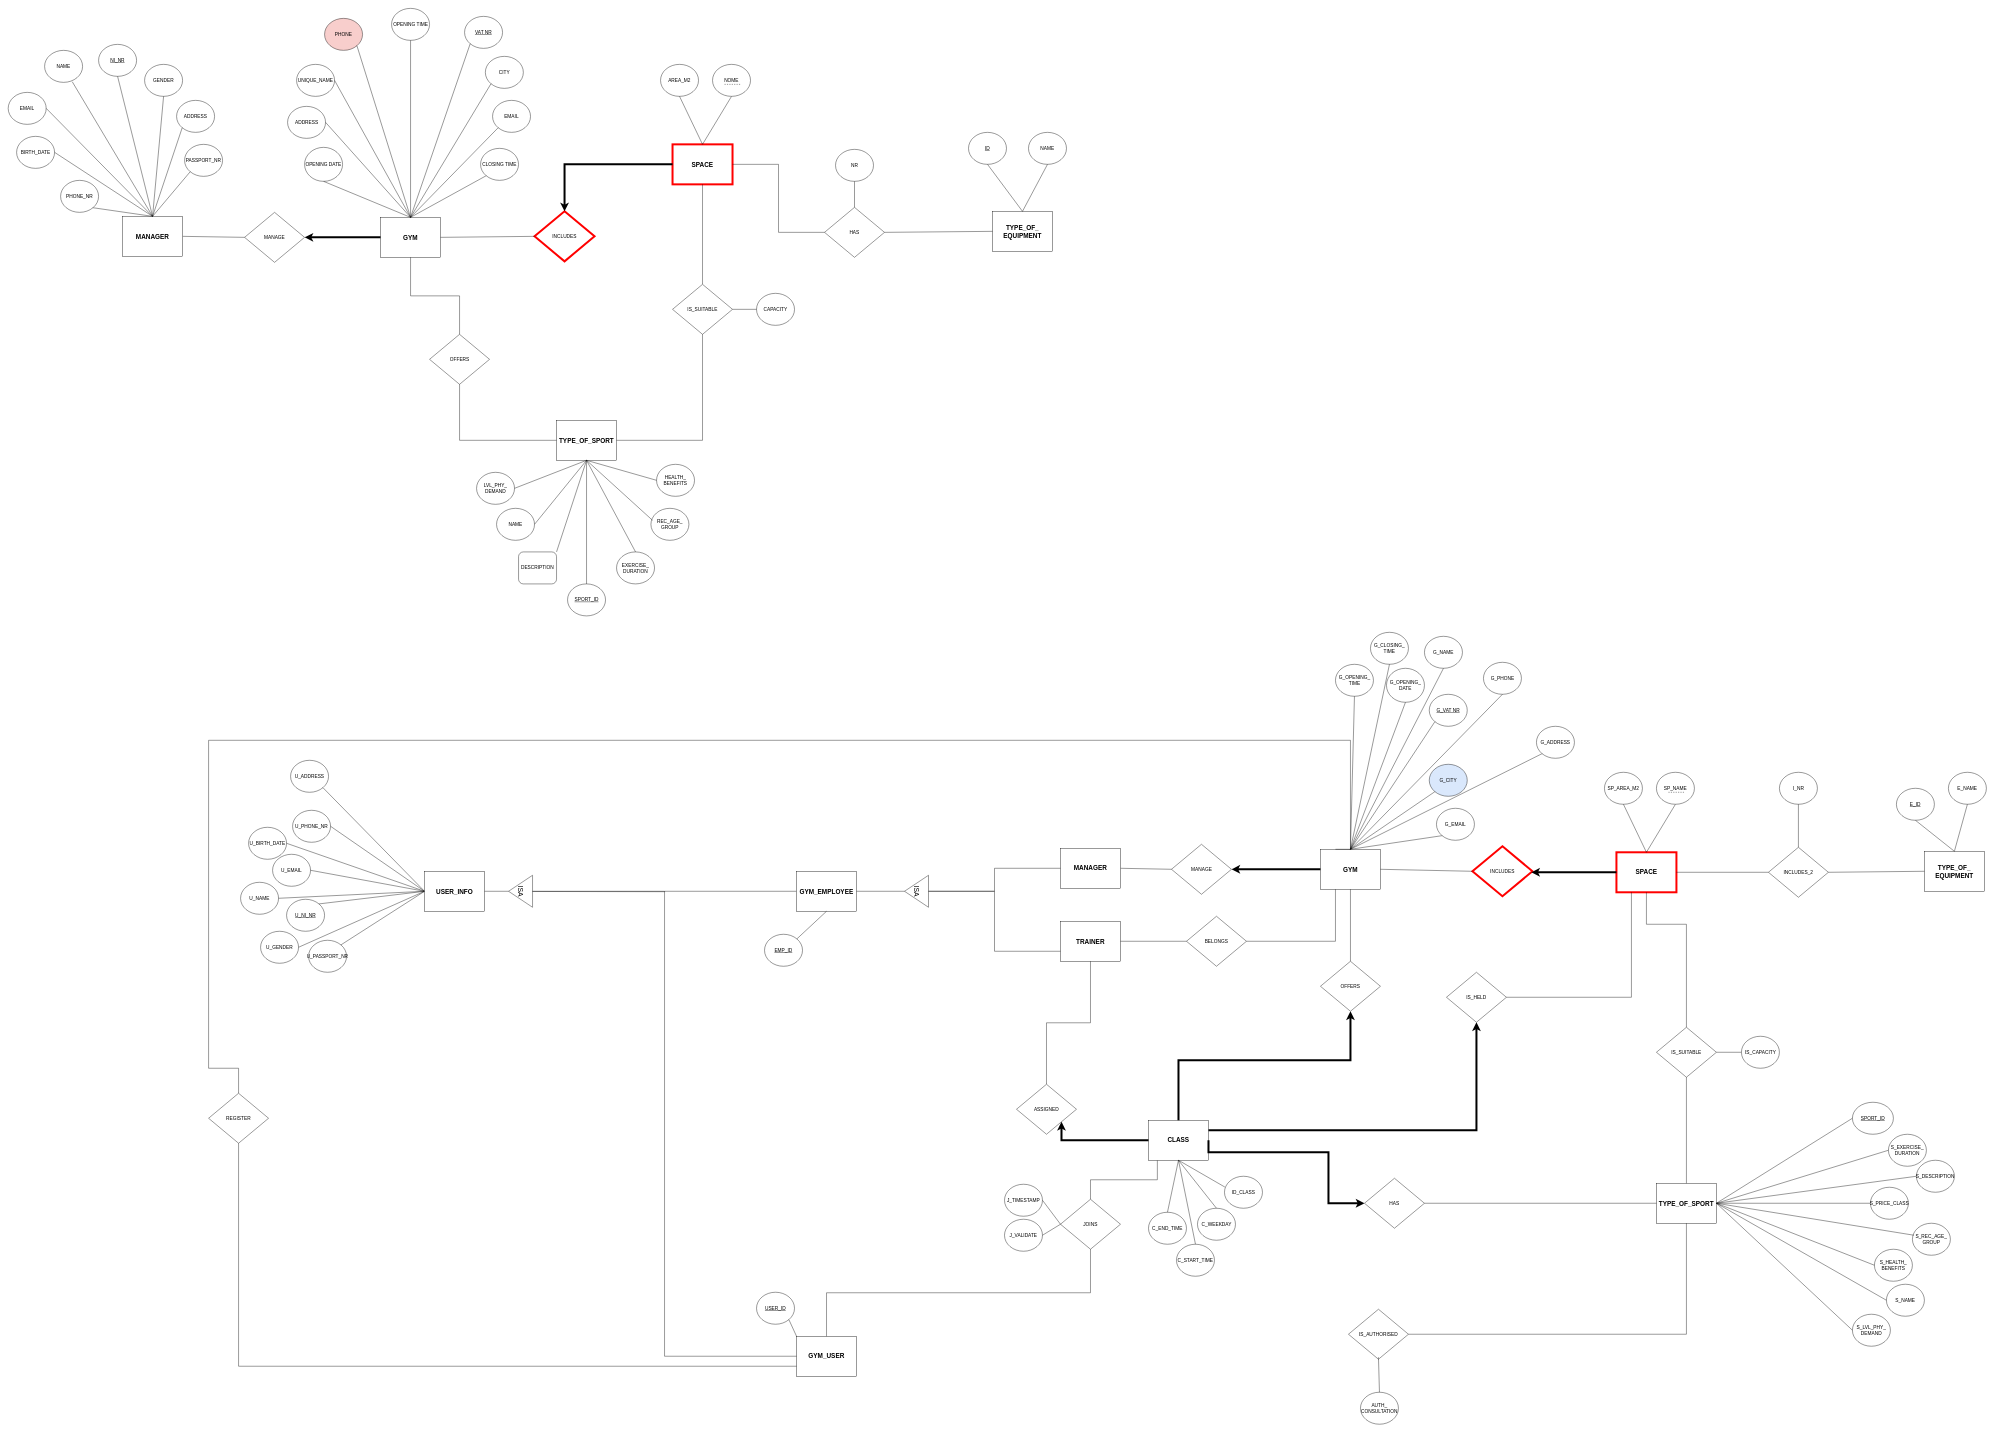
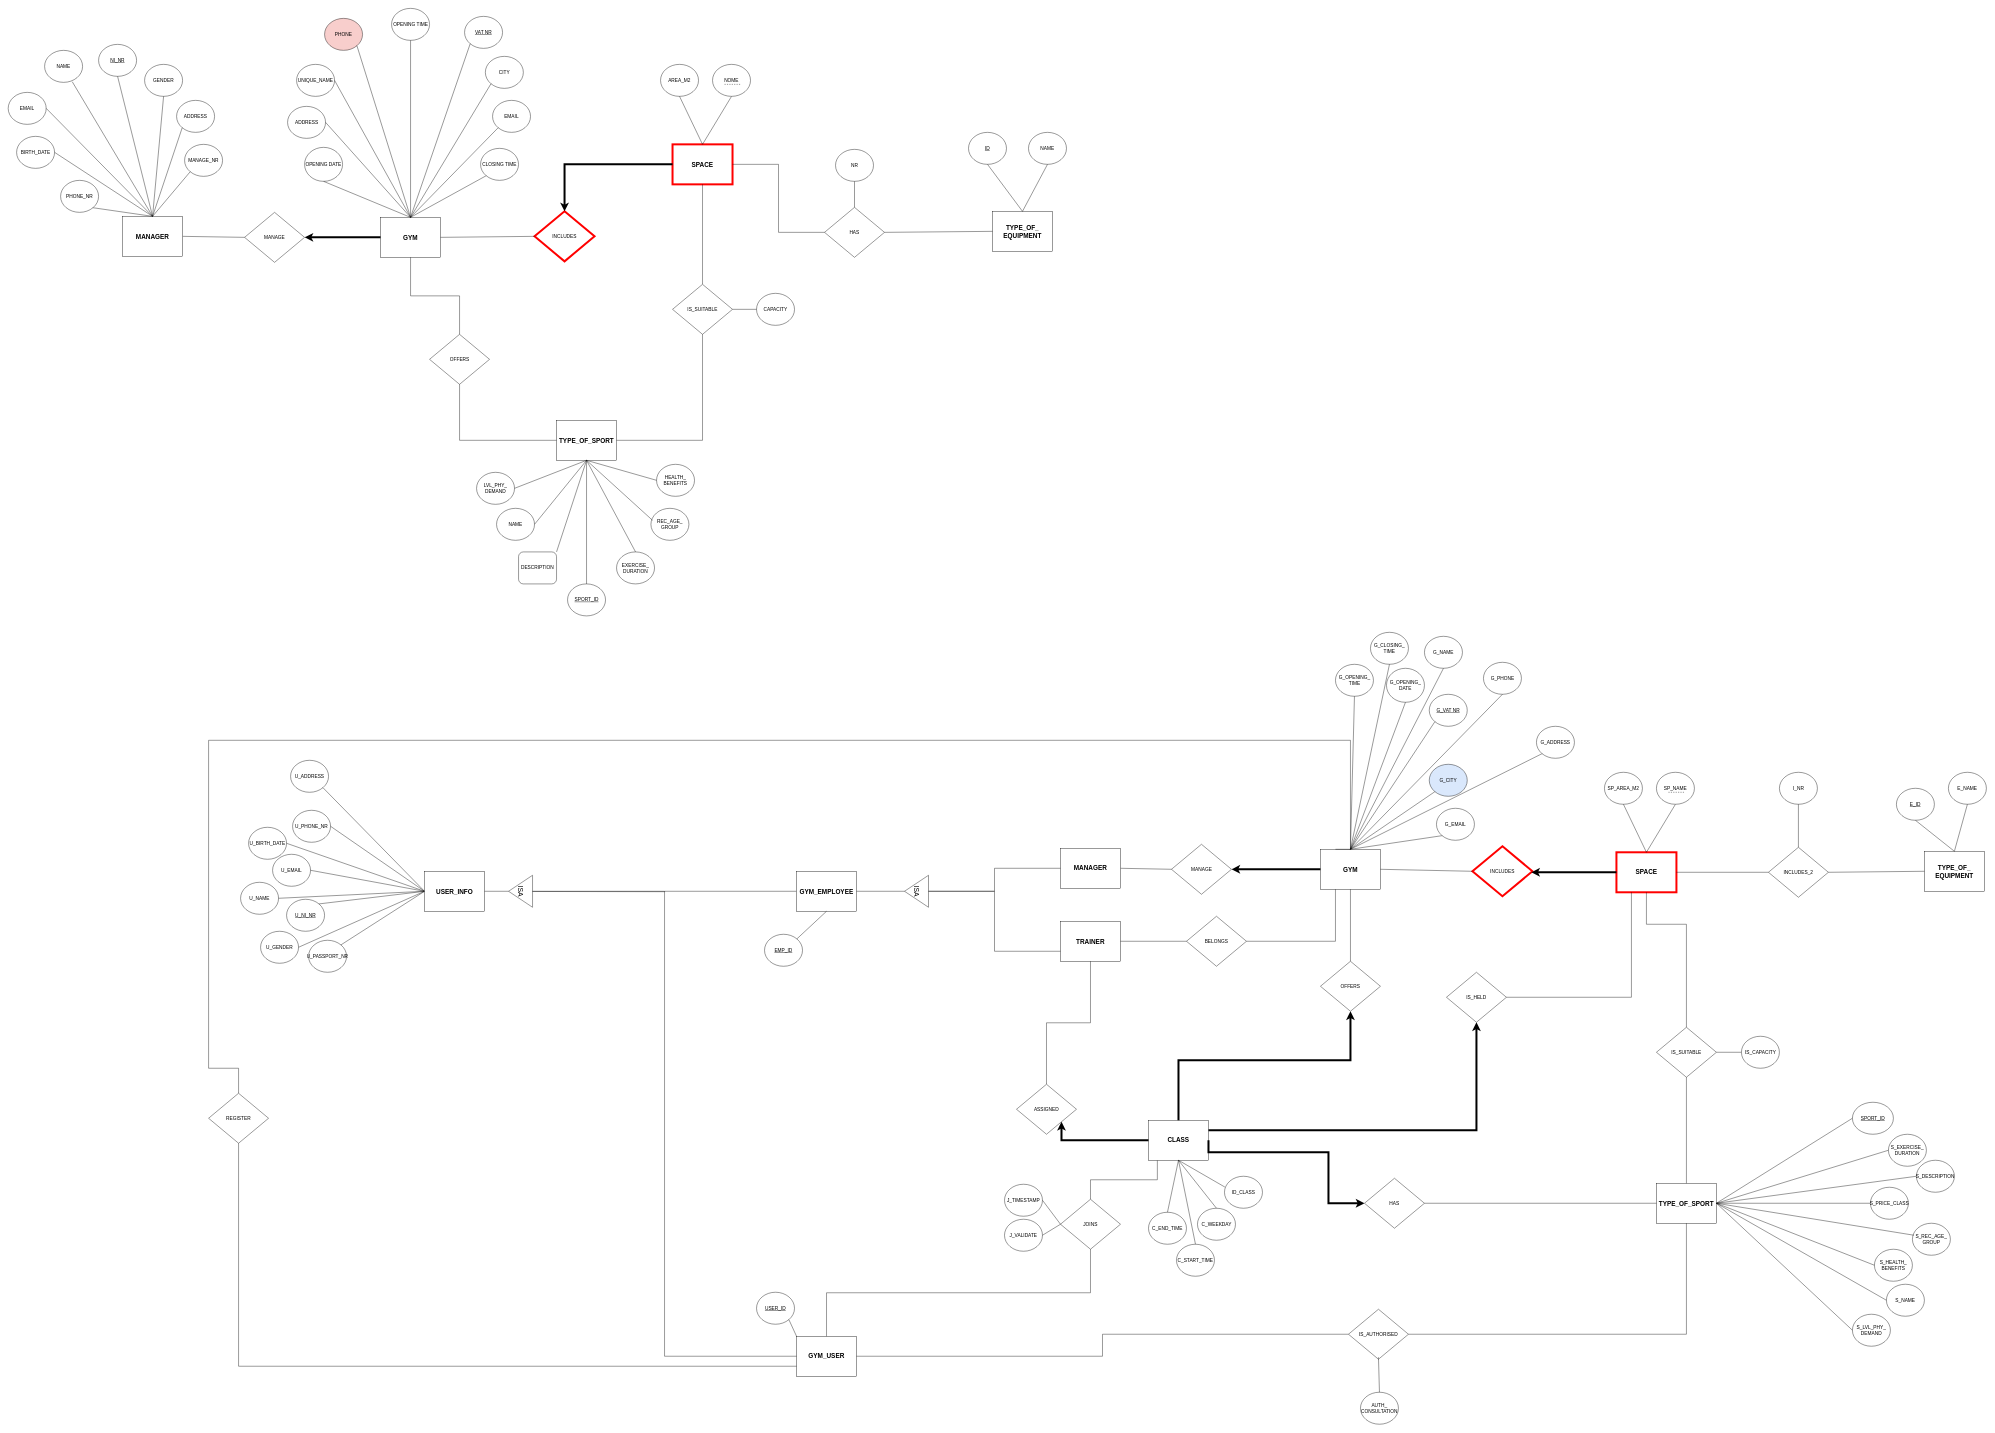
node "PASSPORT_NR": label "PASSPORT_NR" -> "MANAGE_NR"
edge "IS_AUTHORISED" -- "GYM_USER": added
